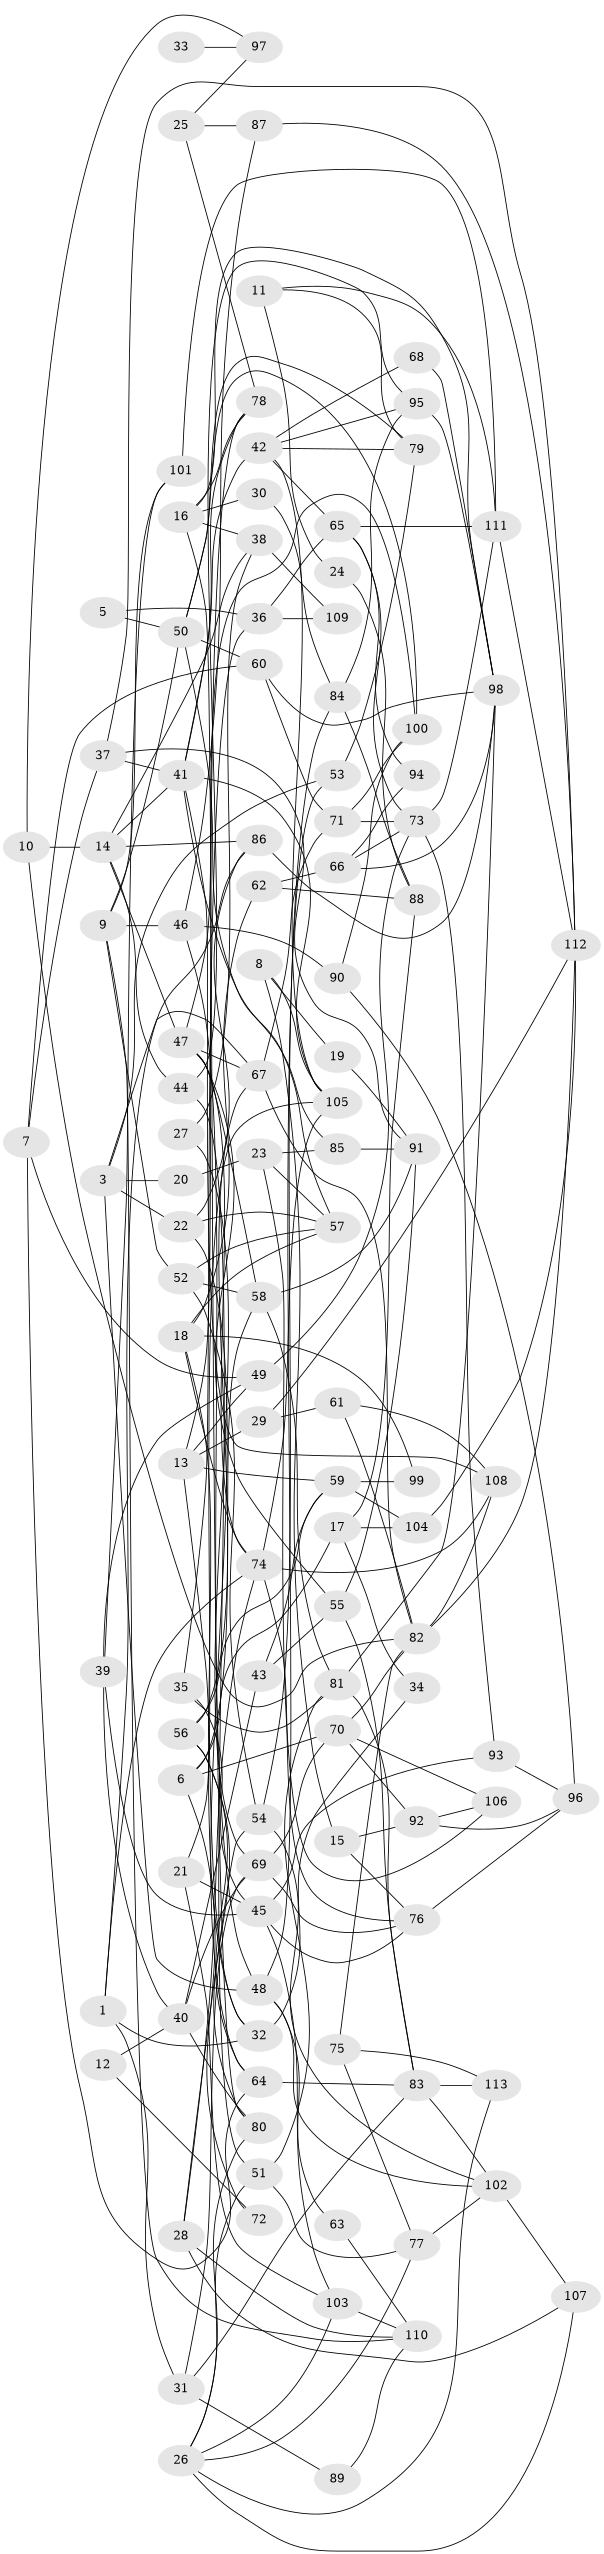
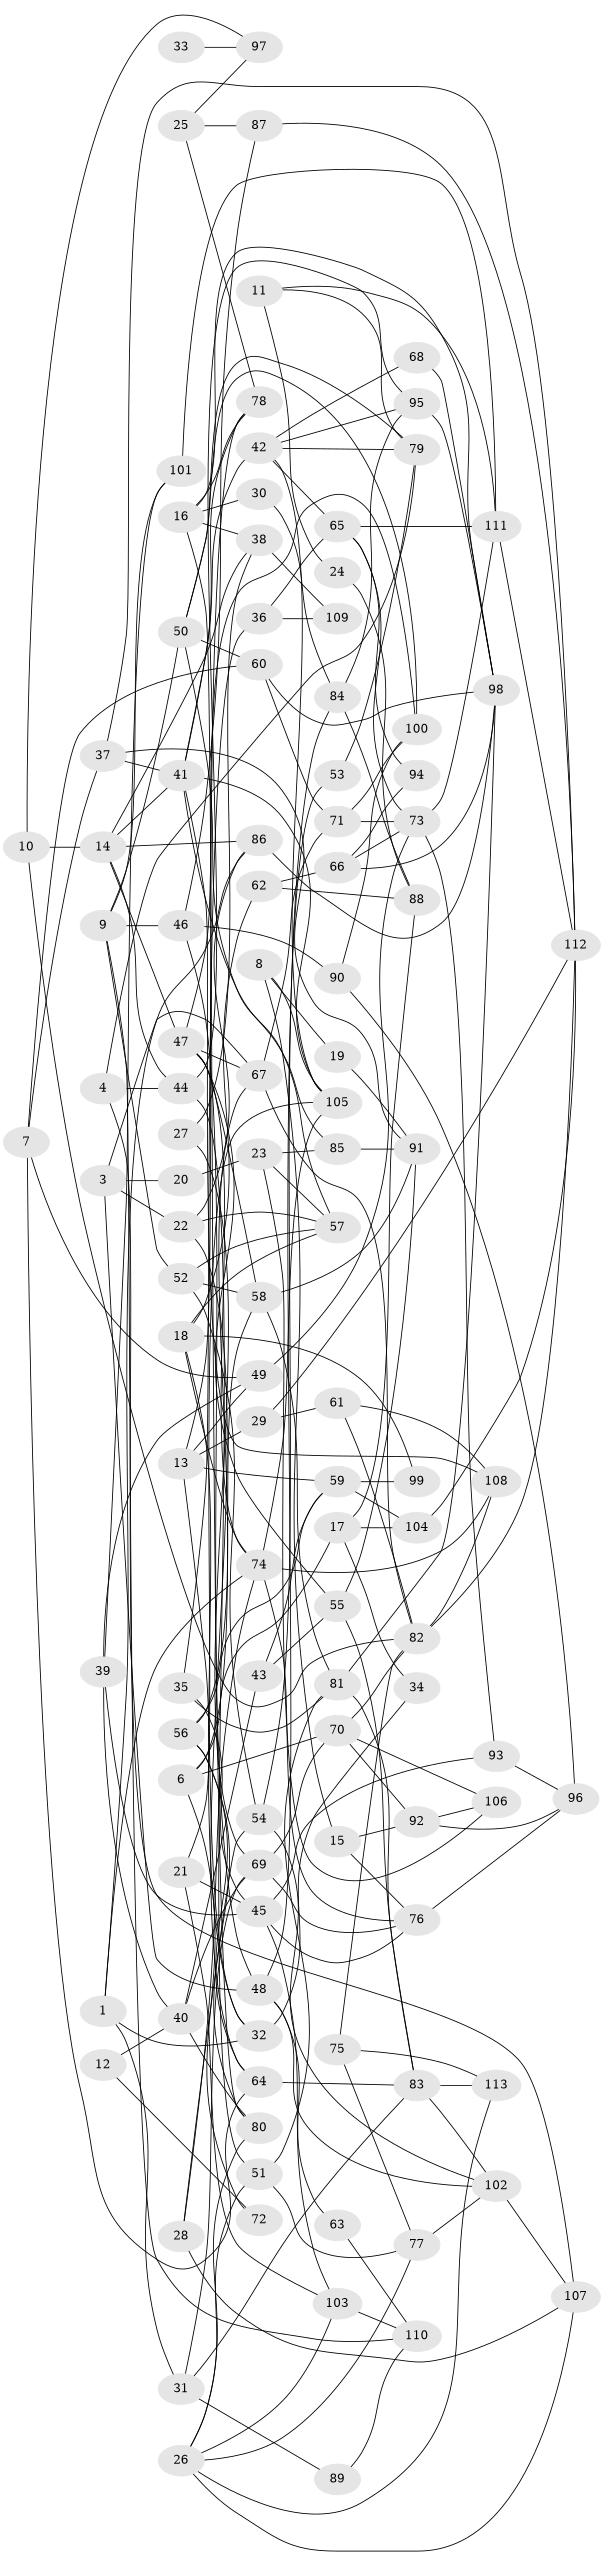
node "5": removed
edge "53" -- "3": removed
node "4": added
edge "28" -- "110": removed
